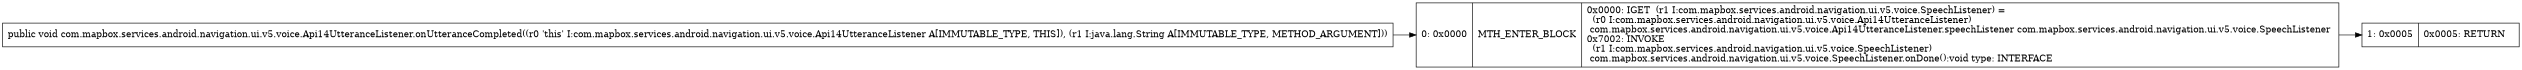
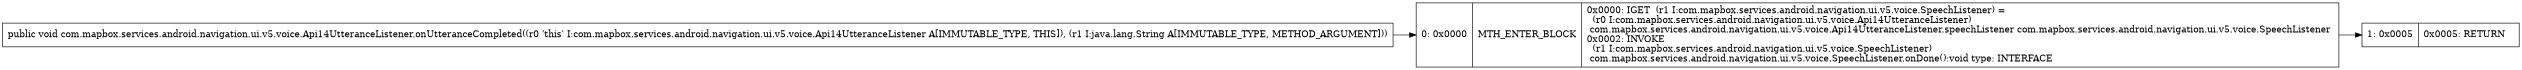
node "0: 0x0000": text "0x7002: INVOKE" -> "0x0002: INVOKE"
